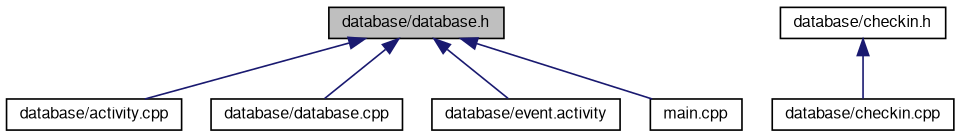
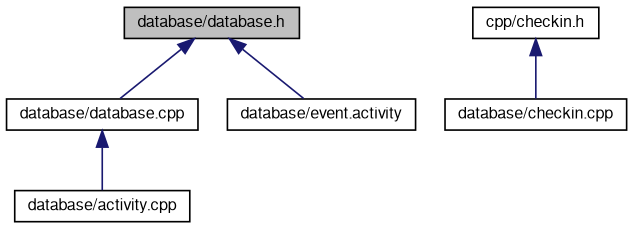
node "database/checkin.h": label "database/checkin.h" -> "cpp/checkin.h"
edge "database/activity.cpp" -> "database/database.h": now "database/activity.cpp" -> "database/database.cpp"
node "main.cpp": removed
